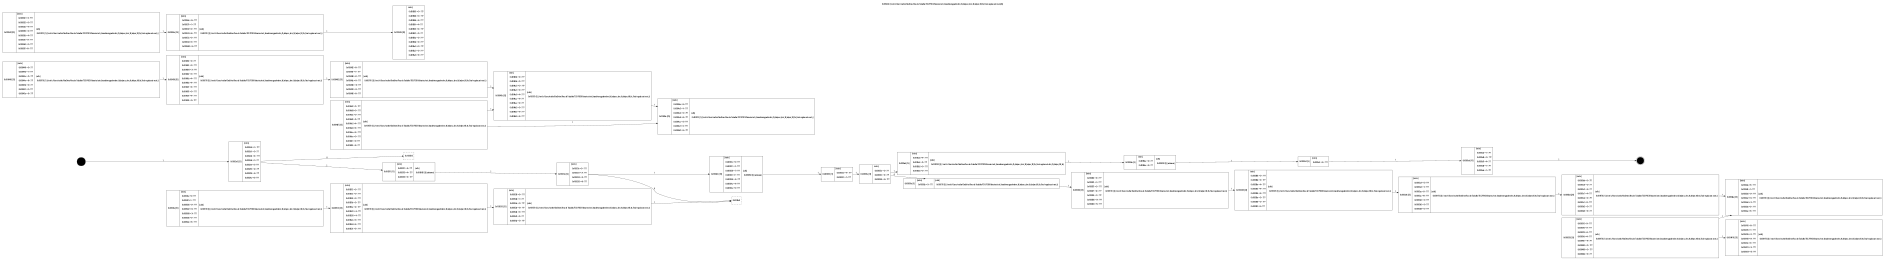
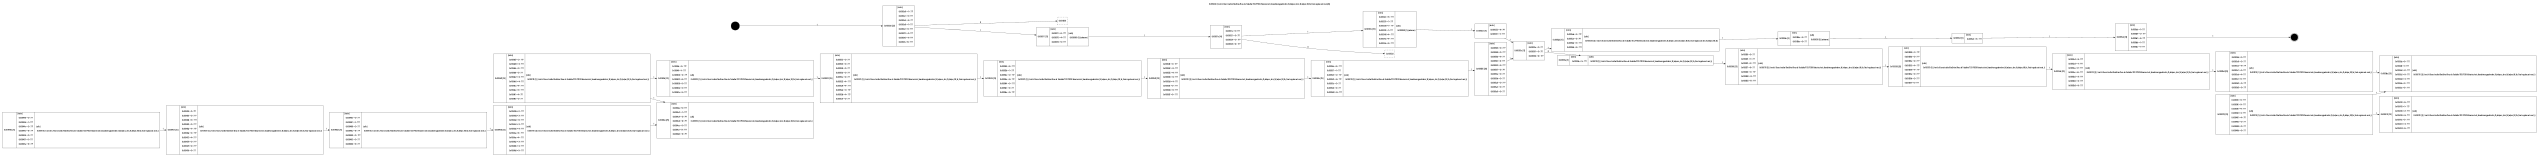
edge "0x109585 [38]" -> "0x10935e [12]": added, label "1"
edge "0x1094d7 [35]" -> "0x10949b [35]": now "0x1094d7 [35]" -> "0x1094fa [25]"
edge "0x109536 [25]" -> "0x1095c8": now "0x109536 [25]" -> "0x10954f [29]"
